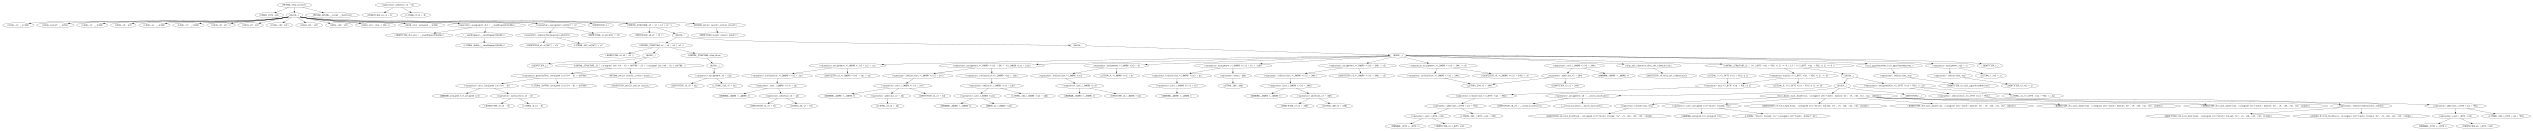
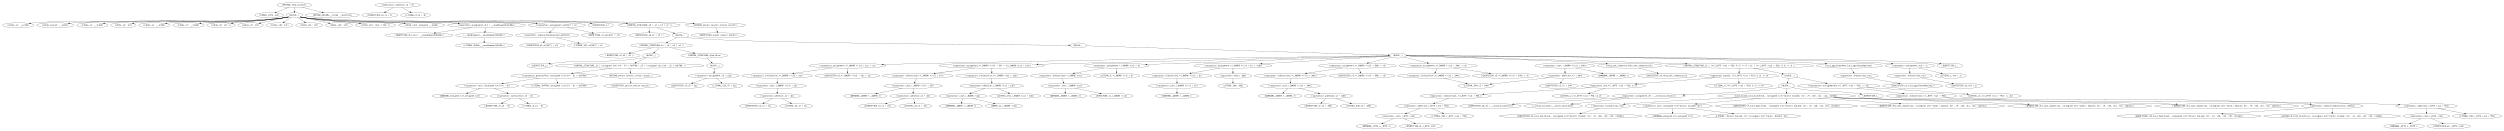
edge "(LITERAL,2,*((_BYTE *)a1 + 951) & 2)" -> "(<operator>.and,*((_BYTE *)a1 + 951) & 2)": reversed
edge "(<operator>.cast,(_DWORD *)(v2 + 24))" -> "(IDENTIFIER,v2,v2 + 24)": now "(<operator>.addition,v2 + 24)" -> "(IDENTIFIER,v2,v2 + 24)"
node "(UNKNOWN,_QWORD *,_QWORD *)": removed
